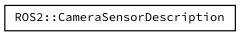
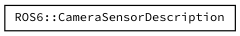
node "ROS2::CameraSensorDescription": label "ROS2::CameraSensorDescription" -> "ROS6::CameraSensorDescription"
